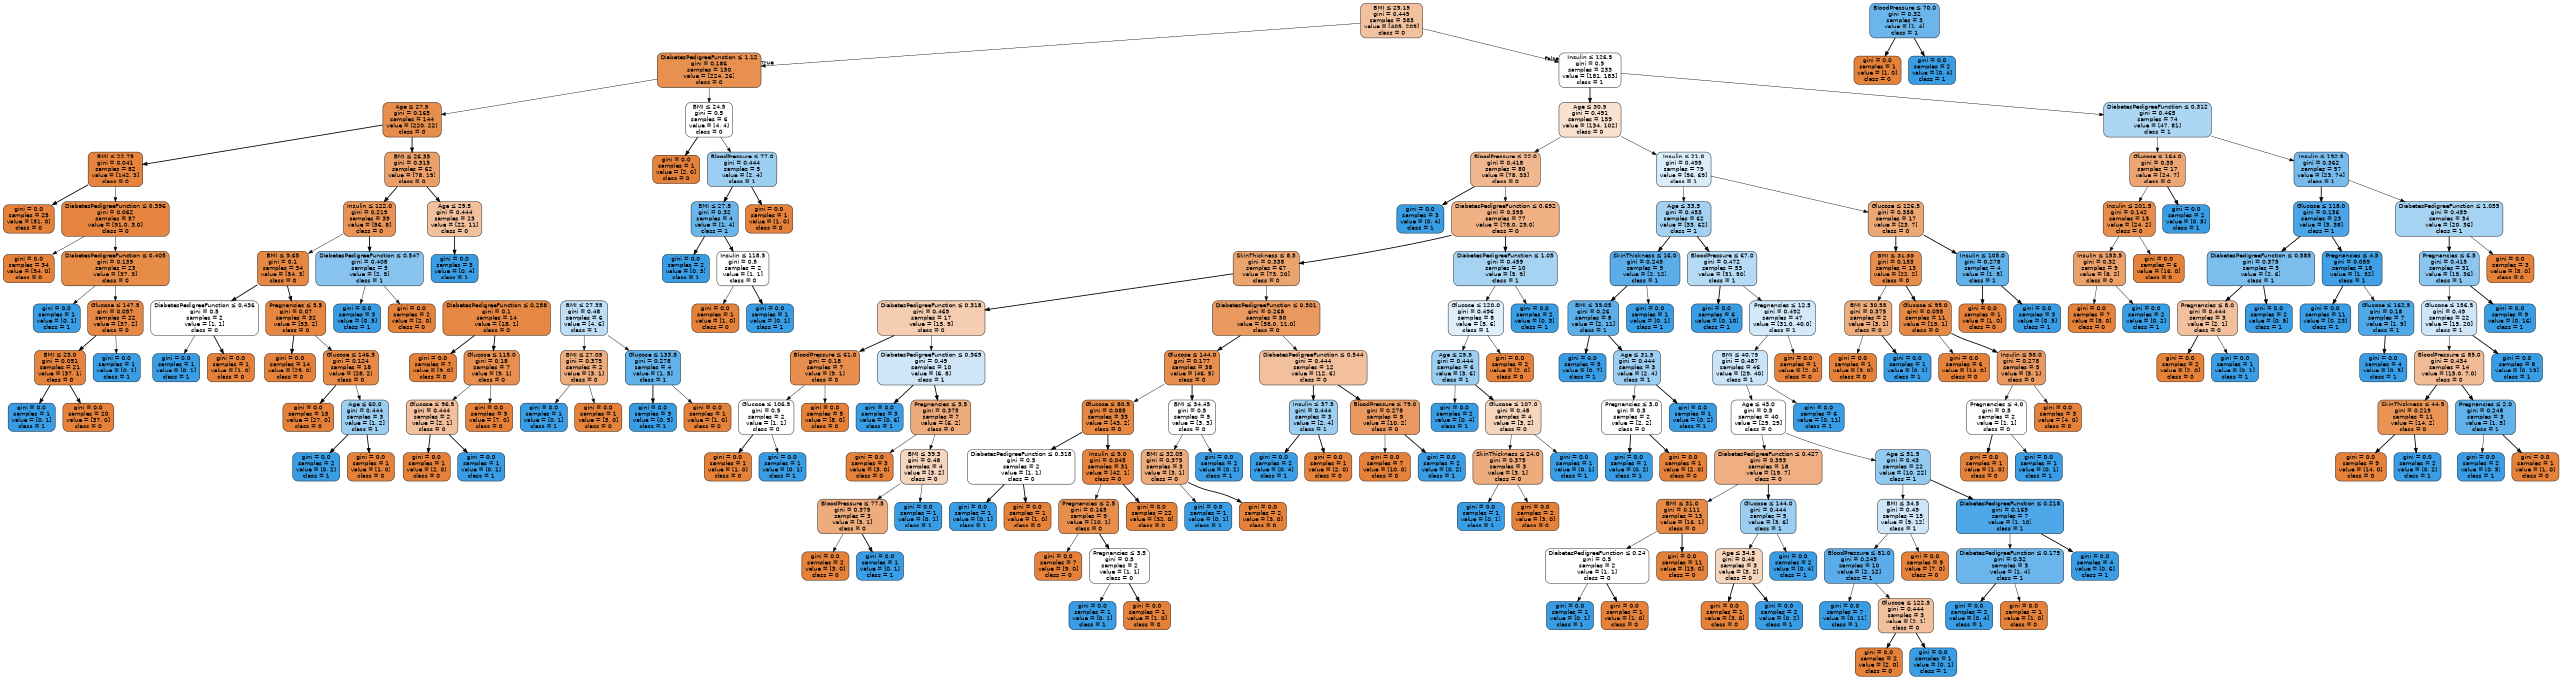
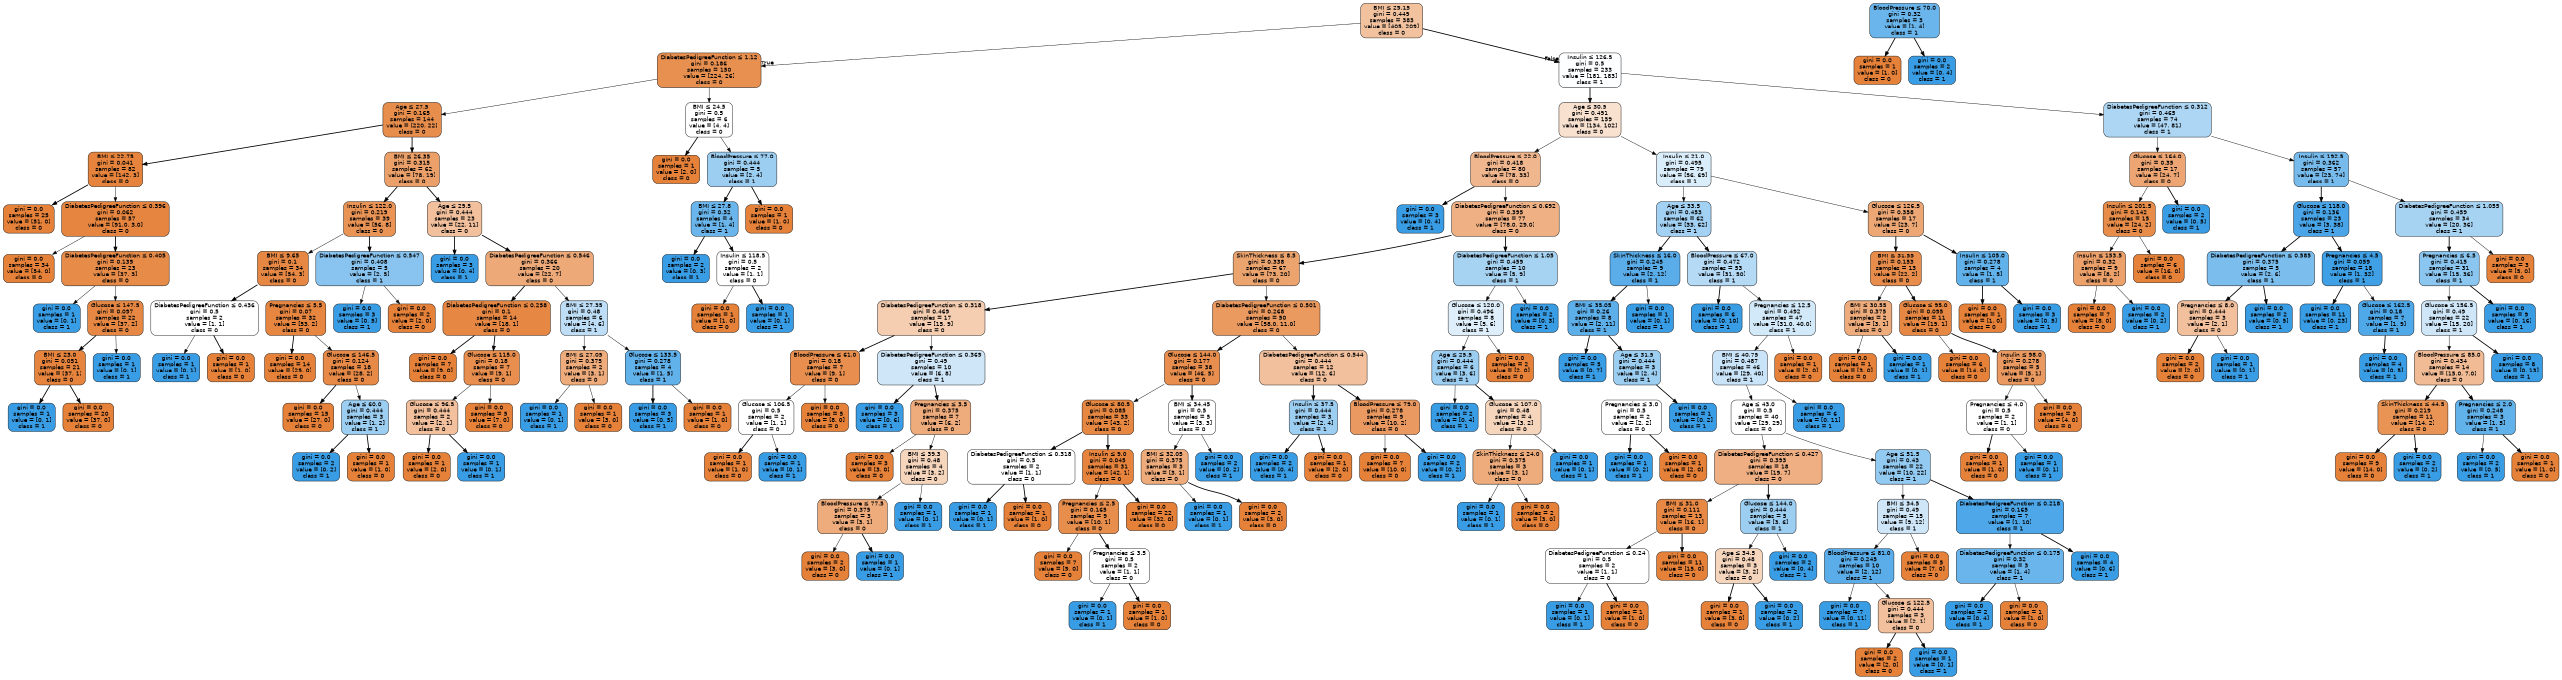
edge "BMI ≤ 29.15" -> "Insulin ≤ 126.5": style solid -> bold
edge "DiabetesPedigreeFunction ≤ 0.396" -> "DiabetesPedigreeFunction ≤ 0.405": style solid -> bold
node "DiabetesPedigreeFunction ≤ 0.546": added
edge "BMI ≤ 9.65" -> "Pregnancies ≤ 5.5": removed
edge "Age ≤ 31.5" -> "Pregnancies ≤ 3.0": removed
